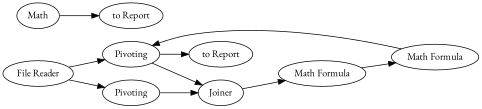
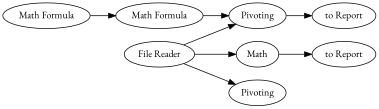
edge "File Reader" -> "Math": added
node "Joiner": removed
